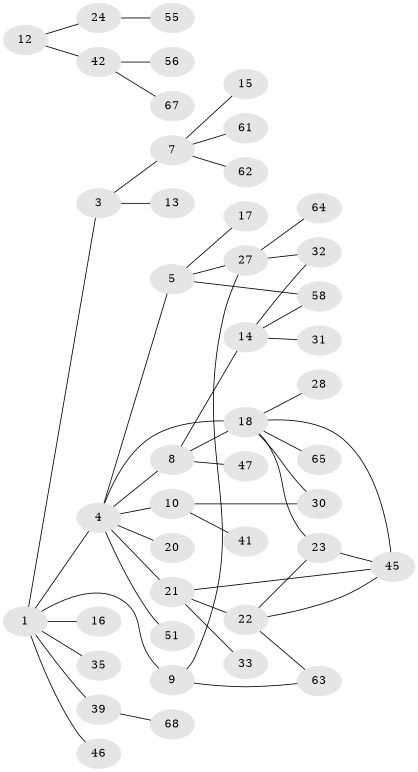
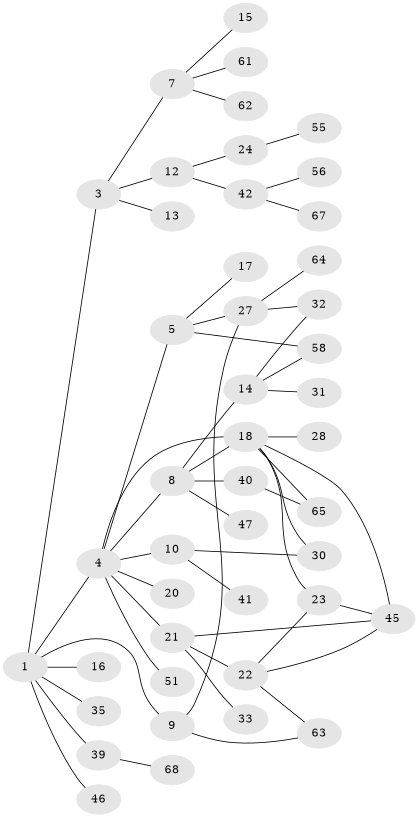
edge "12" -- "3": added
node "40": added
